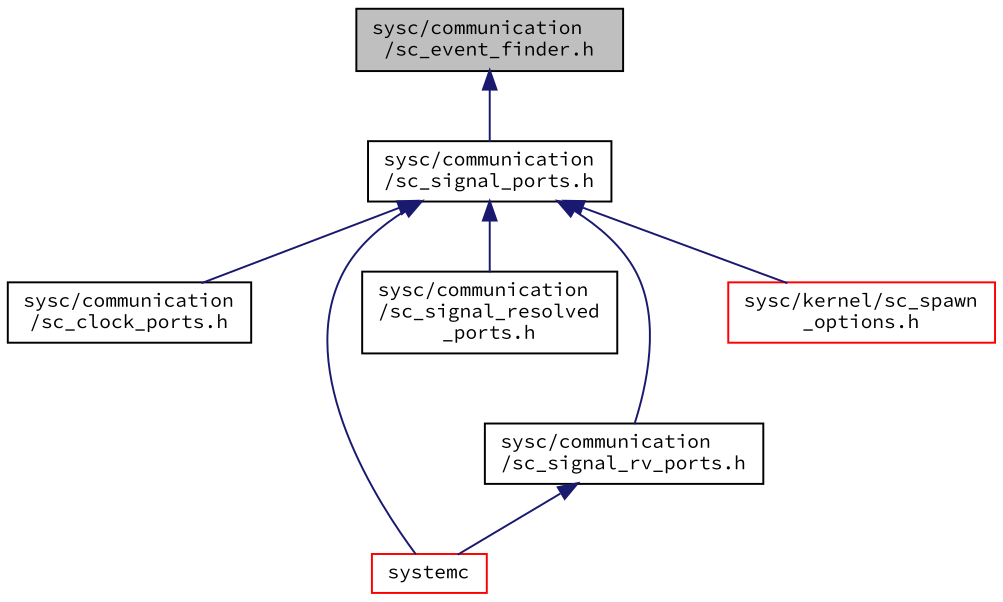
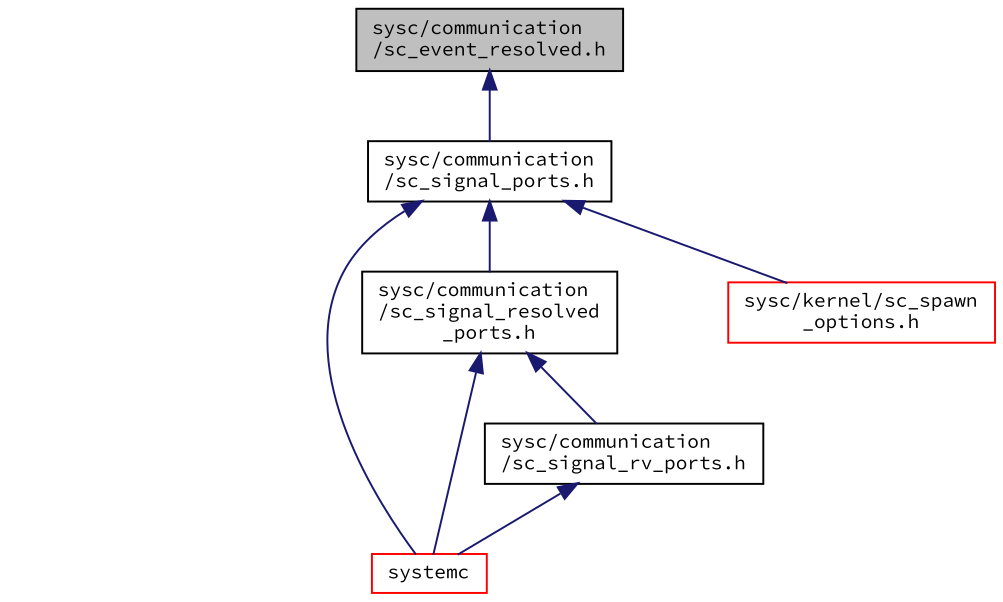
node "sysc/communication /sc_event_finder.h": label "sysc/communication /sc_event_finder.h" -> "sysc/communication /sc_event_resolved.h"
edge "sysc/communication /sc_signal_rv_ports.h" -> "sysc/communication /sc_signal_ports.h": now "sysc/communication /sc_signal_rv_ports.h" -> "sysc/communication /sc_signal_resolved _ports.h"
node "sysc/communication /sc_clock_ports.h": removed
edge "systemc" -> "sysc/communication /sc_signal_resolved _ports.h": added
